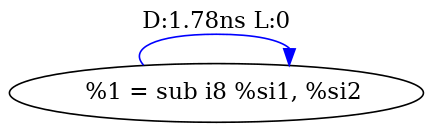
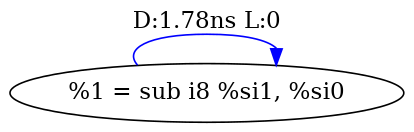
node "%1 = sub i8 %si1, %si2": label "%1 = sub i8 %si1, %si2" -> "%1 = sub i8 %si1, %si0"
